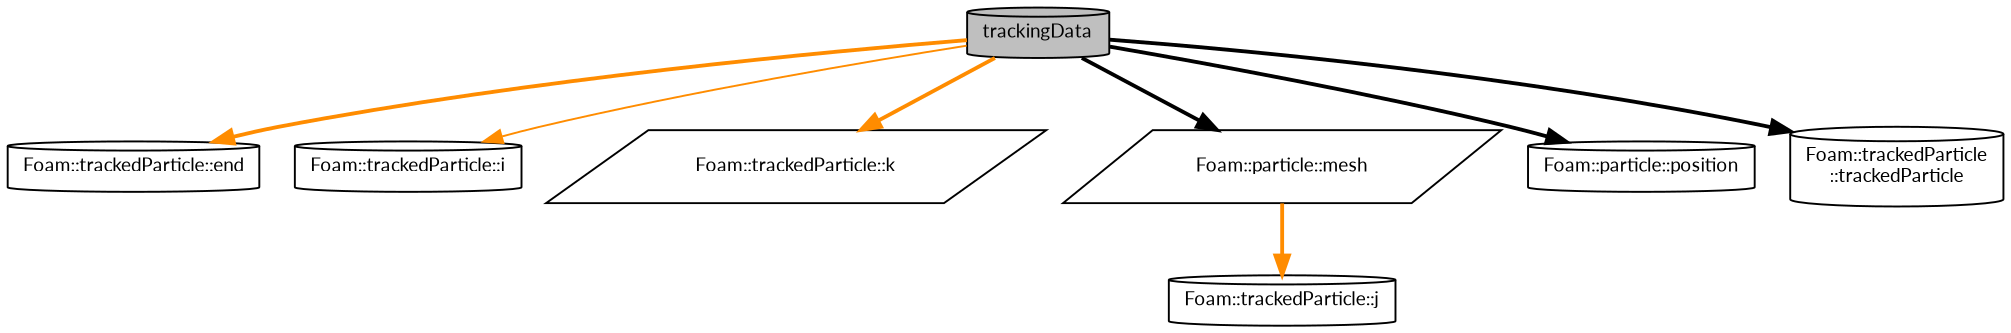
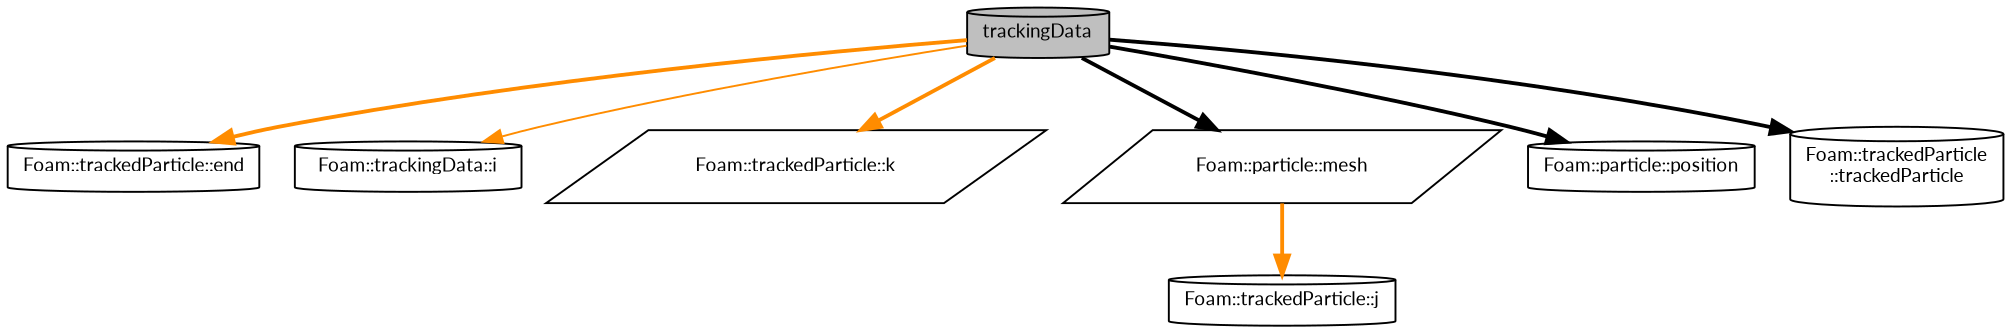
node "Foam::trackedParticle::i": label "Foam::trackedParticle::i" -> "Foam::trackingData::i"
